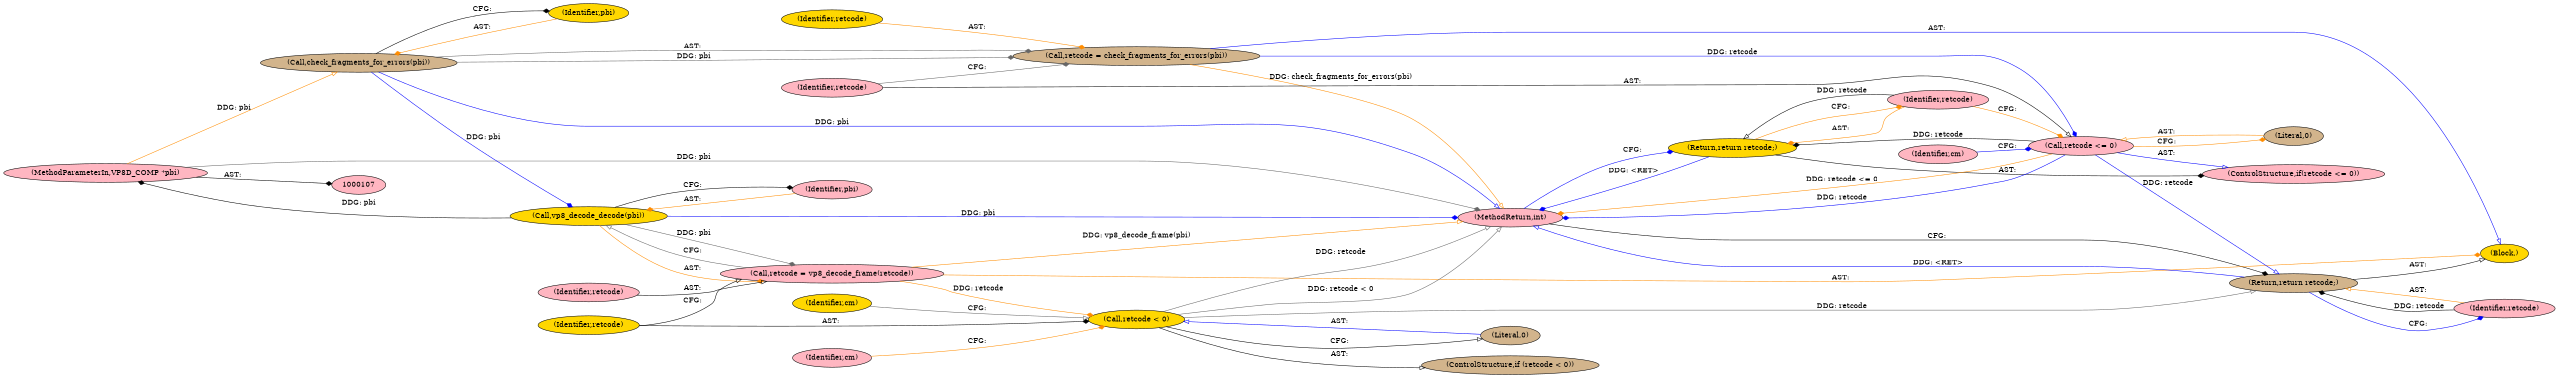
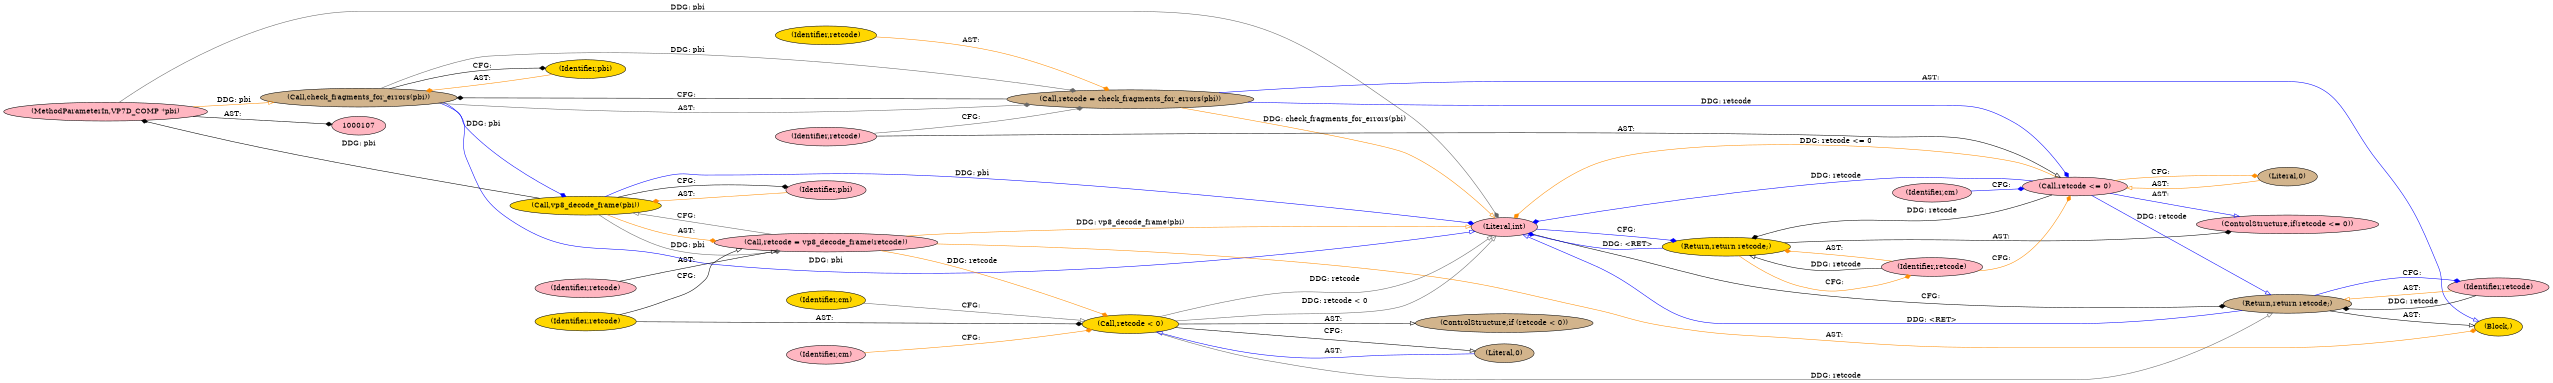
edge "(Call,retcode = check_fragments_for_errors(pbi))" -> "(Call,check_fragments_for_errors(pbi))": added, label "CFG:"
node "(MethodParameterIn,VP8D_COMP *pbi)": label "(MethodParameterIn,VP8D_COMP *pbi)" -> "(MethodParameterIn,VP7D_COMP *pbi)"
node "(Call,vp8_decode_decode(pbi))": label "(Call,vp8_decode_decode(pbi))" -> "(Call,vp8_decode_frame(pbi))"
node "(MethodReturn,int)": label "(MethodReturn,int)" -> "(Literal,int)"
